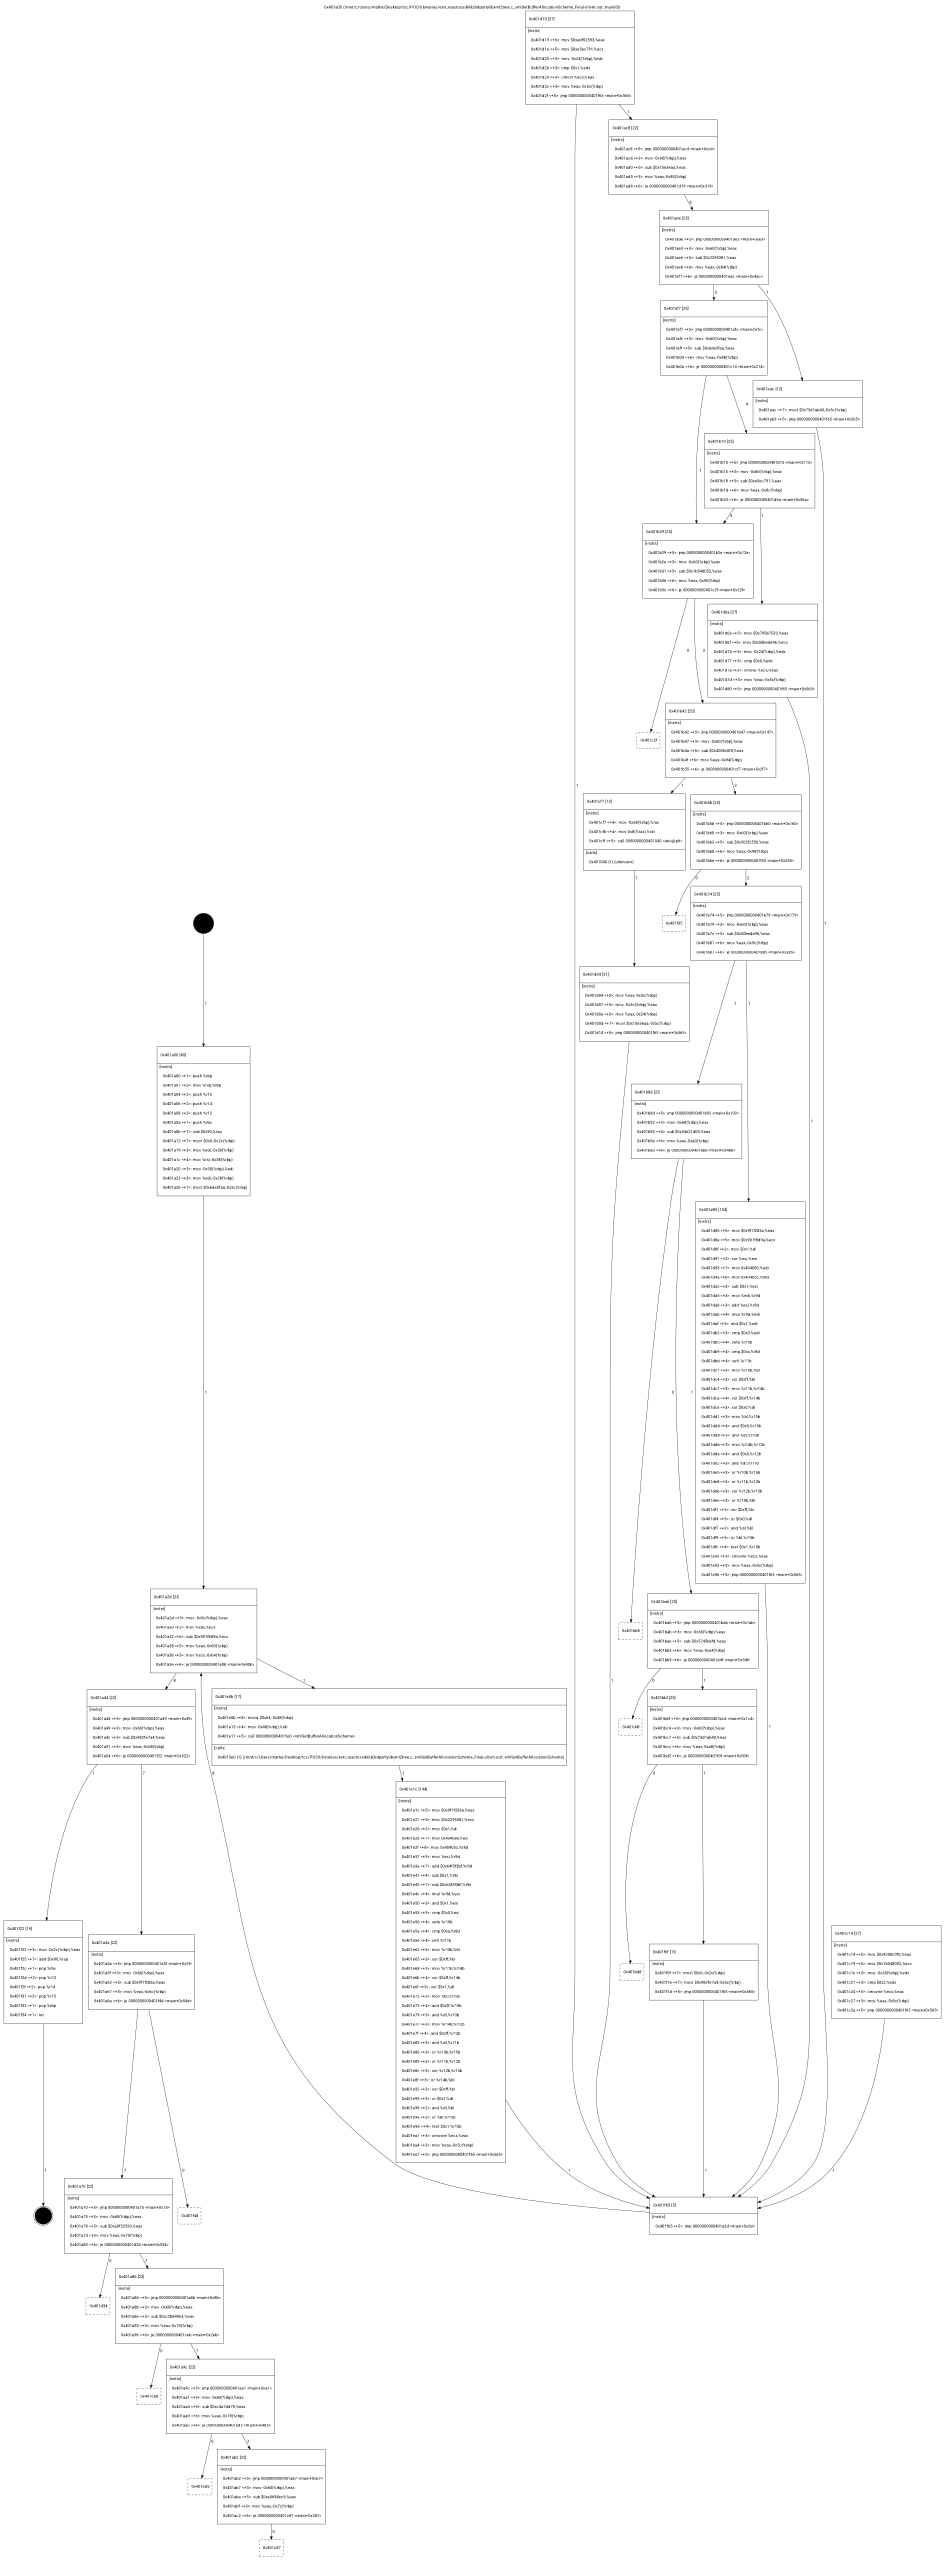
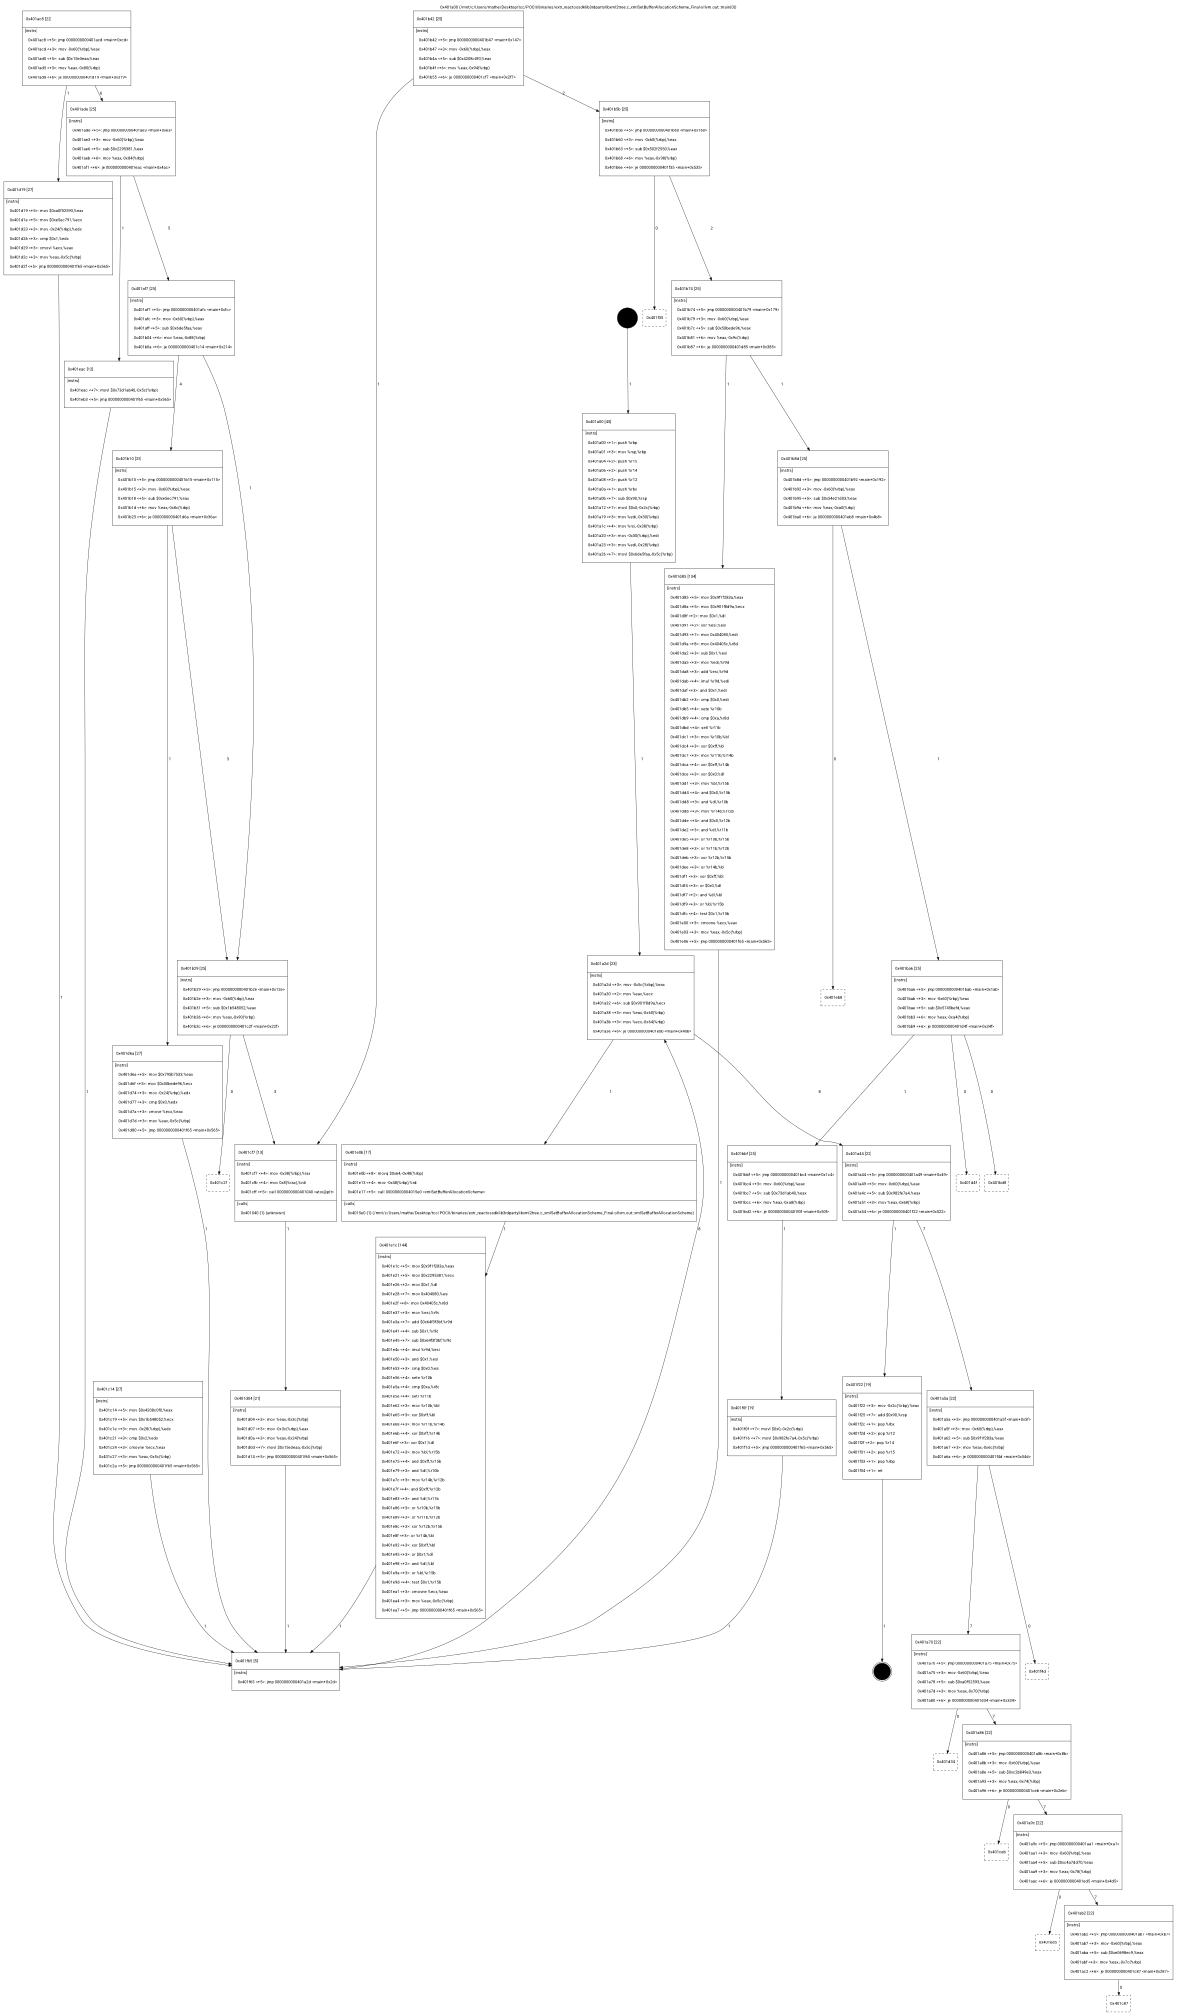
edge "0x401d19 [27]" -> "0x401ac8 [22]": reversed
edge "0x401b29 [25]" -> "0x401b42 [25]": now "0x401b29 [25]" -> "0x401cf7 [13]"
edge "0x401bbf [25]" -> "0x401bd8": now "0x401ba6 [25]" -> "0x401bd8"
